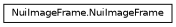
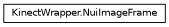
node "NuiImageFrame.NuiImageFrame": label "NuiImageFrame.NuiImageFrame" -> "KinectWrapper.NuiImageFrame"
